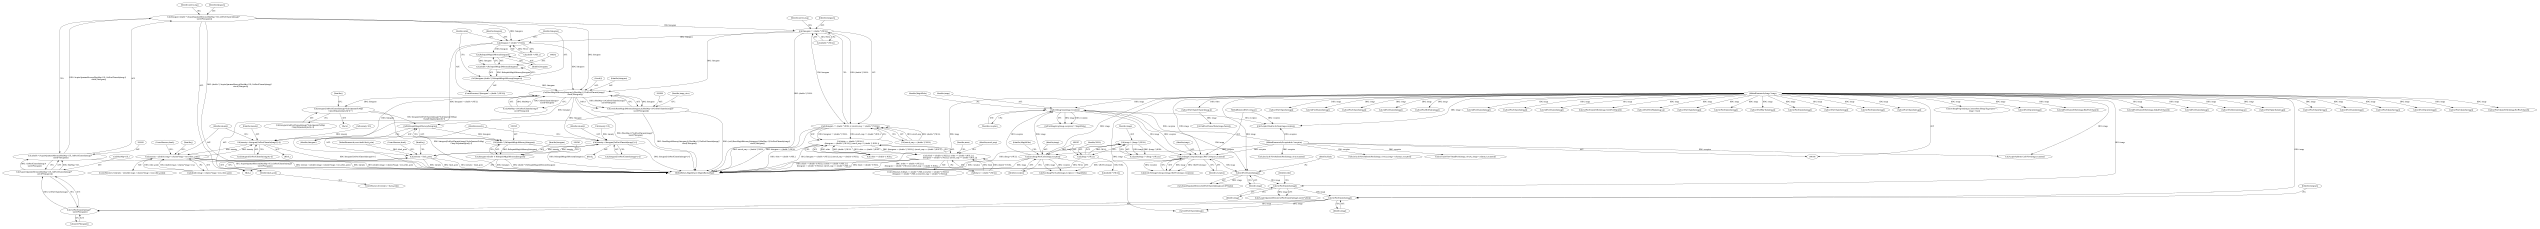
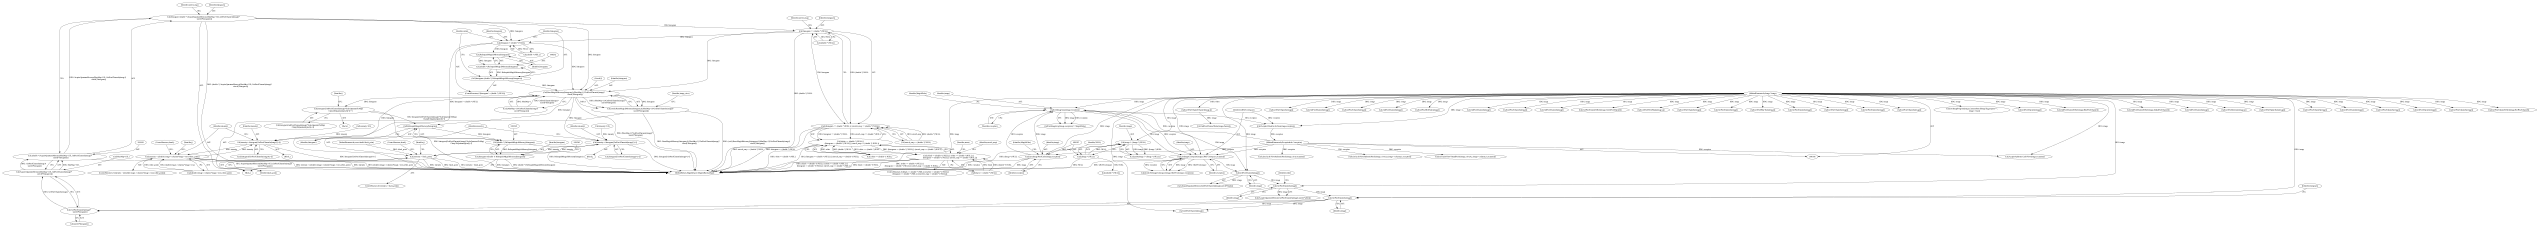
node "1000299": removed
edge "(MethodParameterIn,Image *image)" -> "(Call,image != (Image *) NULL)": added, label "DDG: image"
node "(MethodReturn,GRAYColorspace)": label "(MethodReturn,GRAYColorspace)" -> "(Identifier,GRAYColorspace)"
edge "(MethodParameterIn,ExceptionInfo *exception)" -> "(Call,AcquireVirtualCacheView(image,exception))": reversed
node "(Identifier,black)": removed
node "(Call,SyncImagePixelCache(image,exception) == MagickFalse)": removed
edge "(Identifier,black_point)" -> "(ControlStructure,if (intensity > black_point))": now "(Call,intensity > black_point)" -> "(ControlStructure,if (intensity > black_point))"
